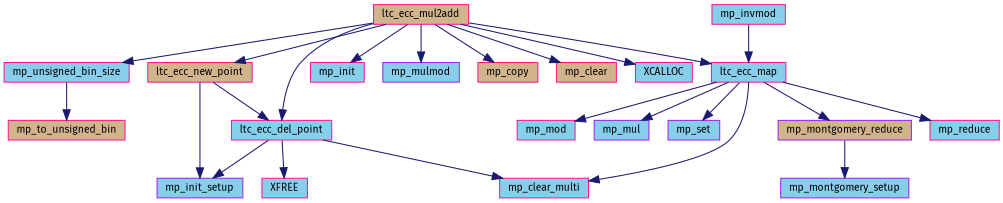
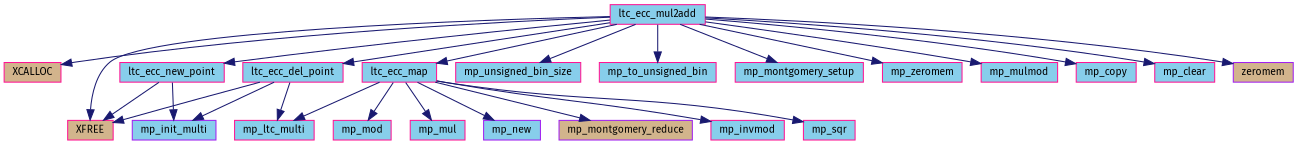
node "ltc_ecc_mul2add": fillcolor tan -> skyblue
edge "ltc_ecc_mul2add" -> "XFREE": added
edge "mp_invmod" -> "ltc_ecc_map": reversed
node "ltc_ecc_new_point": fillcolor tan -> skyblue
node "mp_init": label "mp_init" -> "mp_zeromem"
node "mp_mulmod": color purple -> deeppink
node "mp_copy": fillcolor tan -> skyblue
node "mp_clear": fillcolor tan -> skyblue
node "XCALLOC": fillcolor skyblue -> tan
node "zeromem": added
edge "mp_unsigned_bin_size" -> "mp_to_unsigned_bin": now "ltc_ecc_mul2add" -> "mp_to_unsigned_bin"
edge "ltc_ecc_new_point" -> "ltc_ecc_del_point": now "ltc_ecc_new_point" -> "XFREE"
node "mp_to_unsigned_bin": fillcolor tan -> skyblue
node "mp_mul": color purple -> deeppink
node "mp_set": label "mp_set" -> "mp_new"
node "mp_reduce": label "mp_reduce" -> "mp_sqr"
edge "mp_montgomery_reduce" -> "mp_montgomery_setup": now "ltc_ecc_mul2add" -> "mp_montgomery_setup"
node "mp_init_setup": label "mp_init_setup" -> "mp_init_multi"
node "XFREE": fillcolor skyblue -> tan
node "mp_clear_multi": label "mp_clear_multi" -> "mp_ltc_multi"
node "mp_montgomery_setup": color purple -> deeppink
